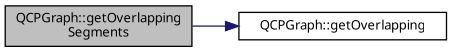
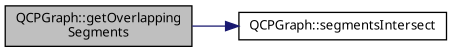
node "QCPGraph::getOverlapping": label "QCPGraph::getOverlapping" -> "QCPGraph::segmentsIntersect"
